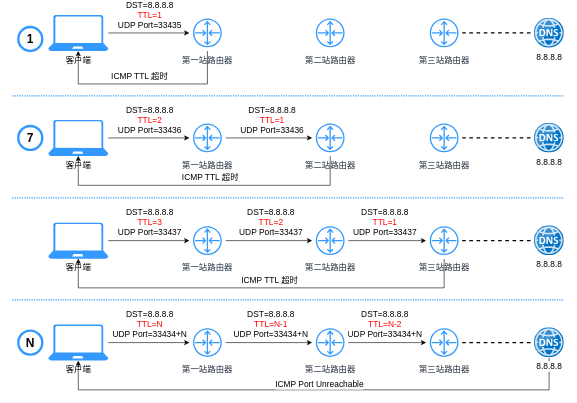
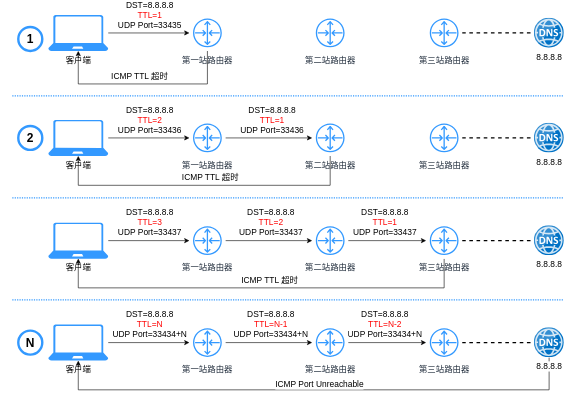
node "7": label "7" -> "2"
